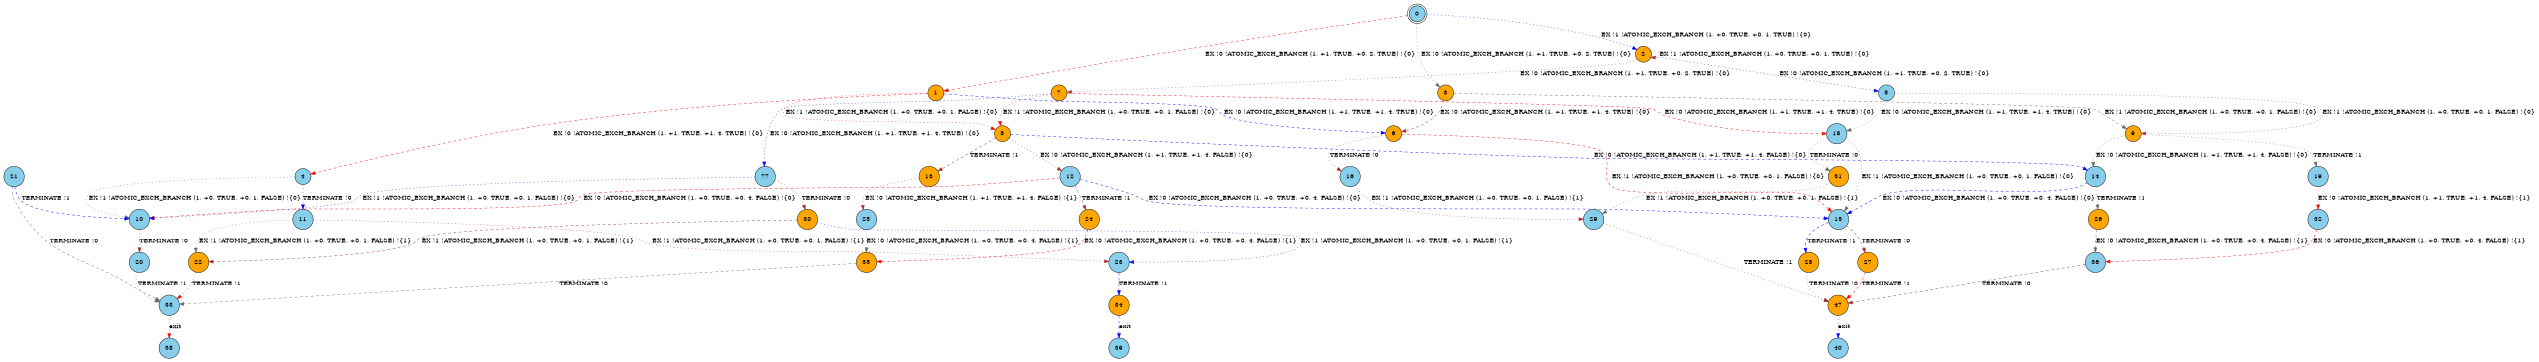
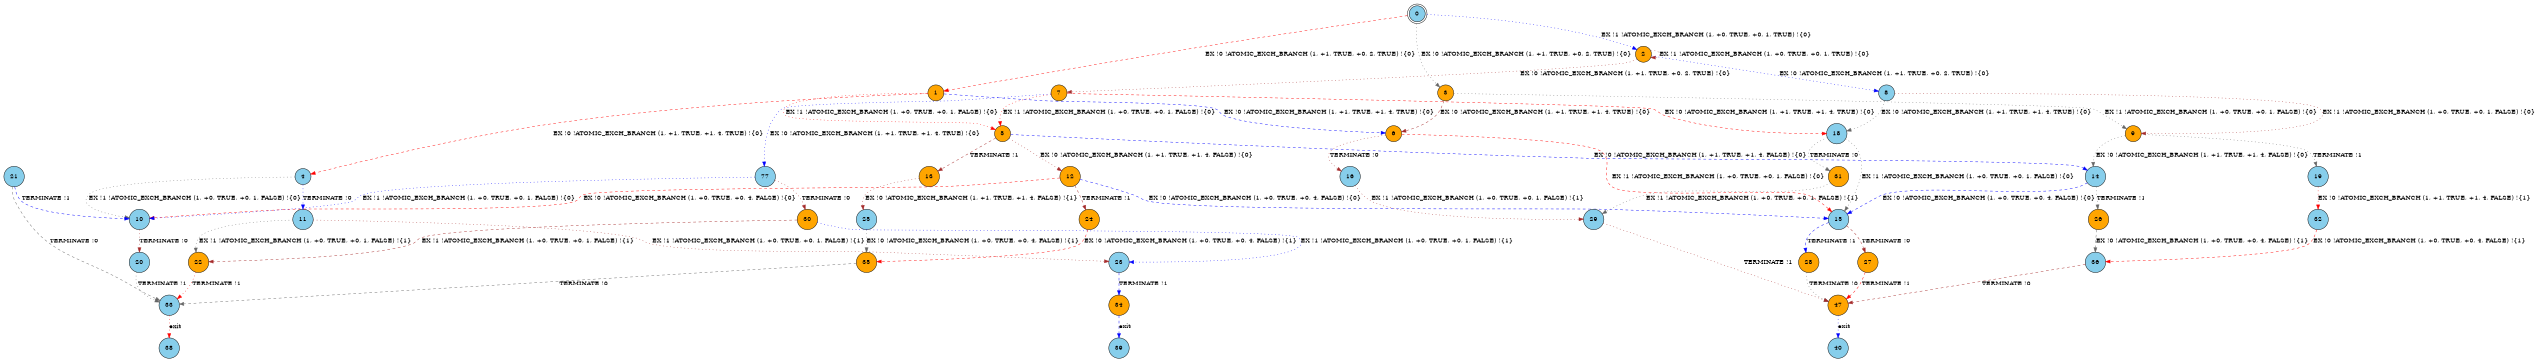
edge "3" -> "9": style dashed -> dotted
node "12": fillcolor skyblue -> orange
